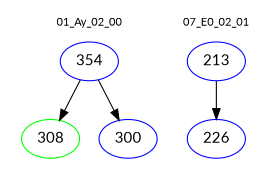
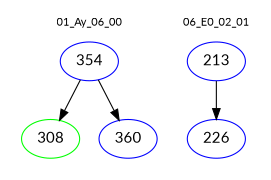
cluster "01_Ay_02_00": label "01_Ay_02_00" -> "01_Ay_06_00"
cluster "07_E0_02_01": label "07_E0_02_01" -> "06_E0_02_01"
node "300": label "300" -> "360"
